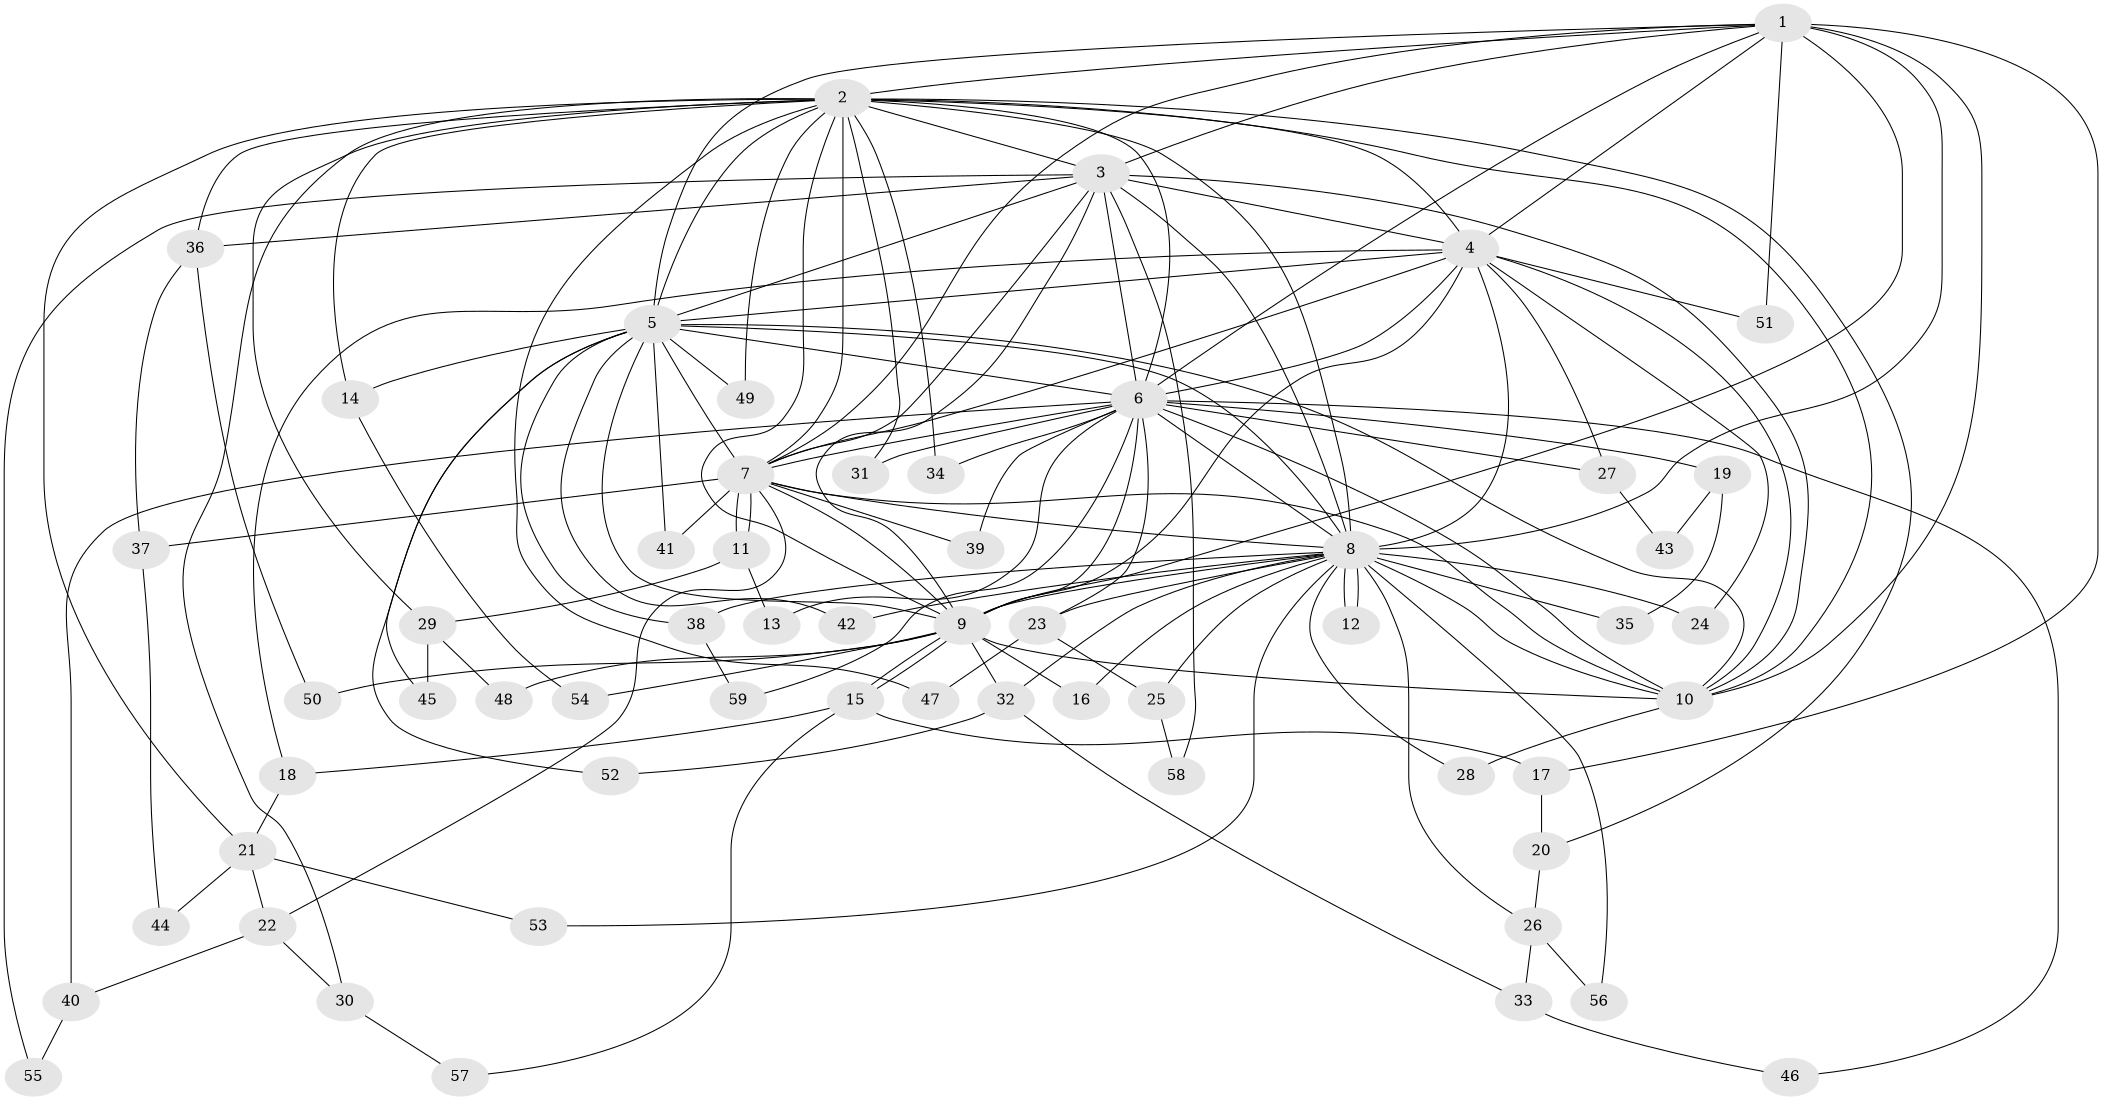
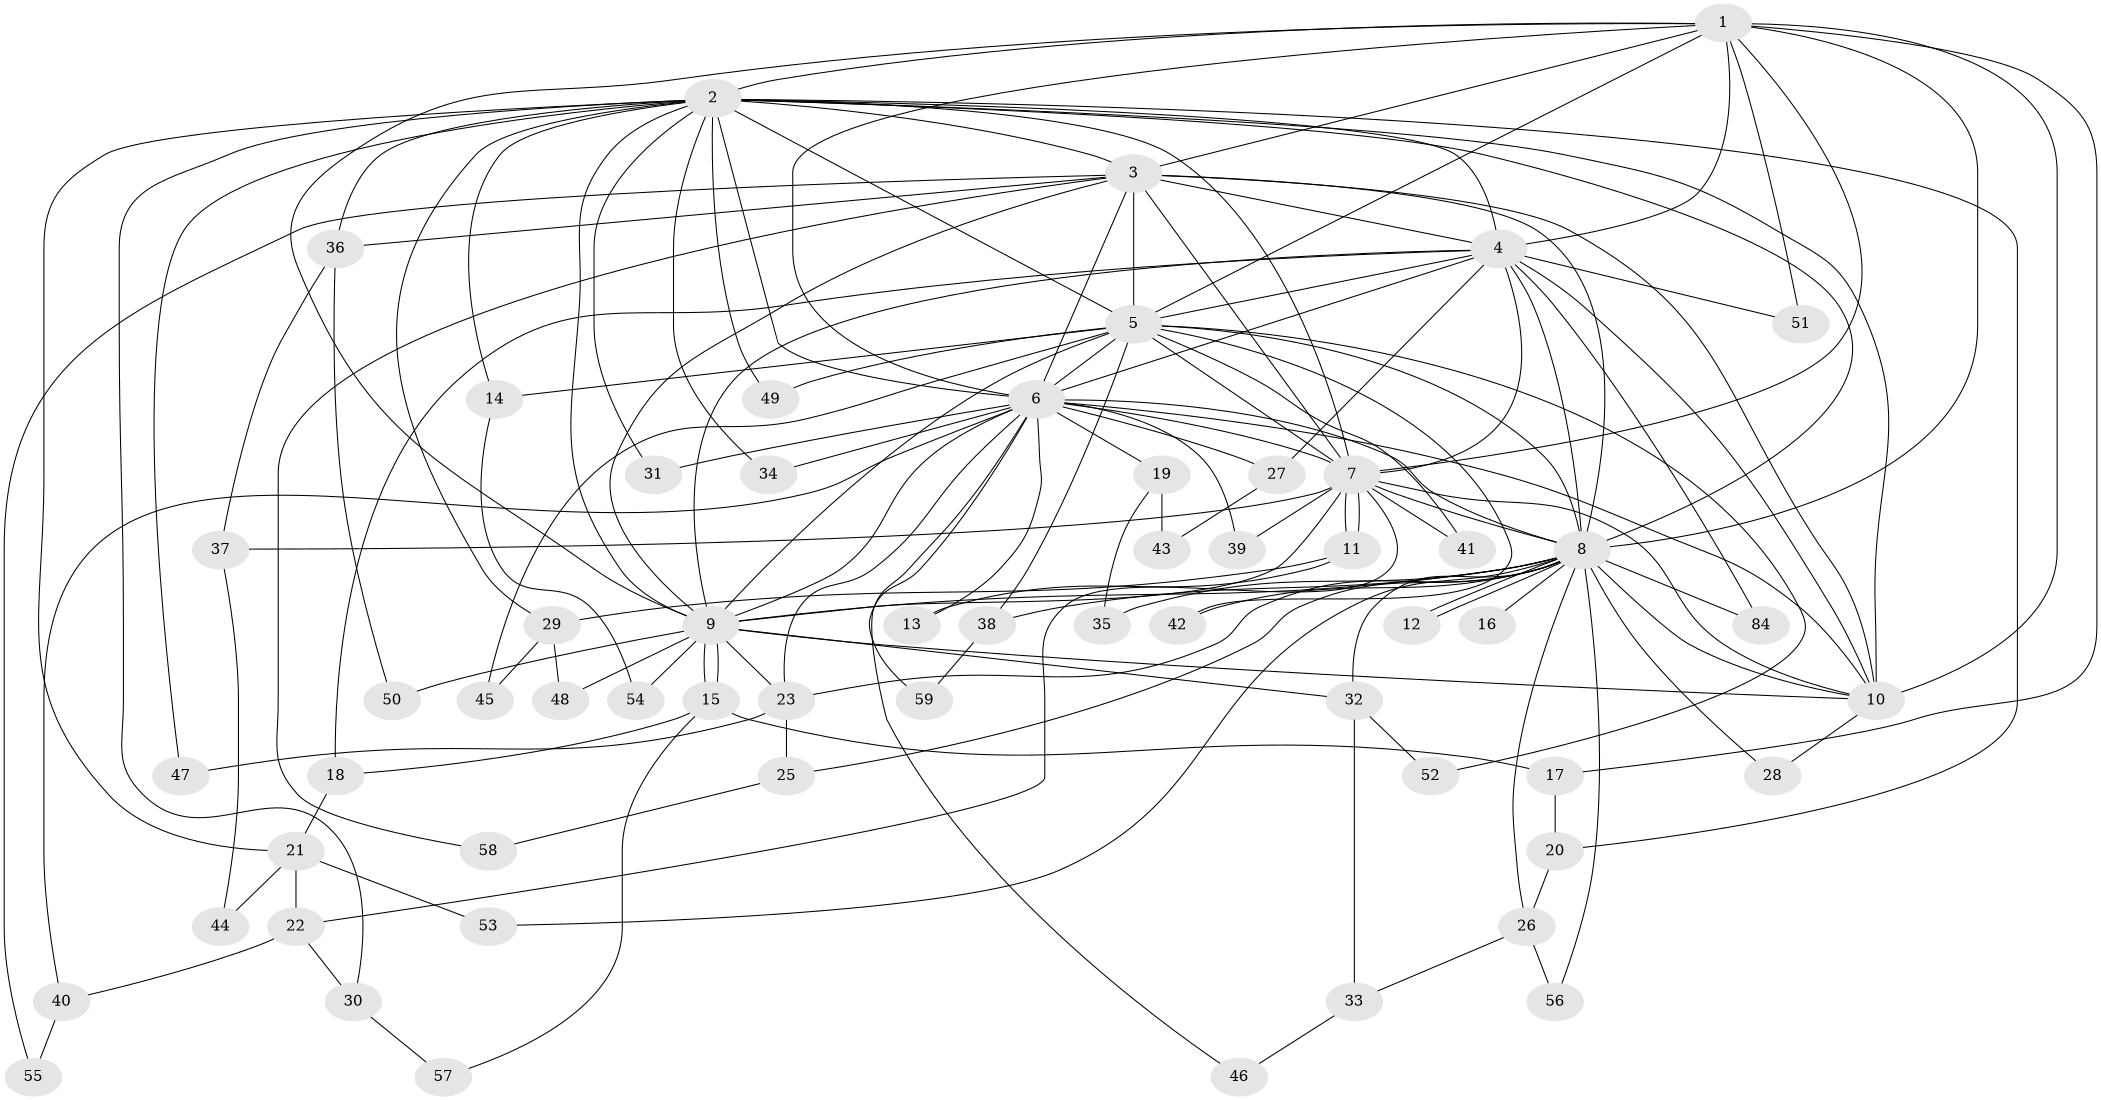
edge "5" -- "10": removed
node "24": label "24" -> "84"
edge "9" -- "16": now "9" -- "23"
